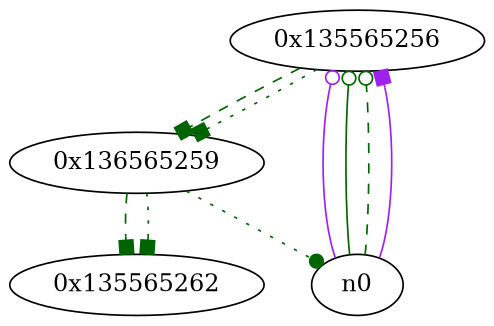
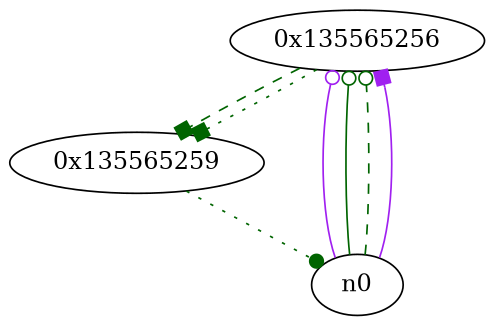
node "0x136565259": label "0x136565259" -> "0x135565259"
node "0x135565262": removed
